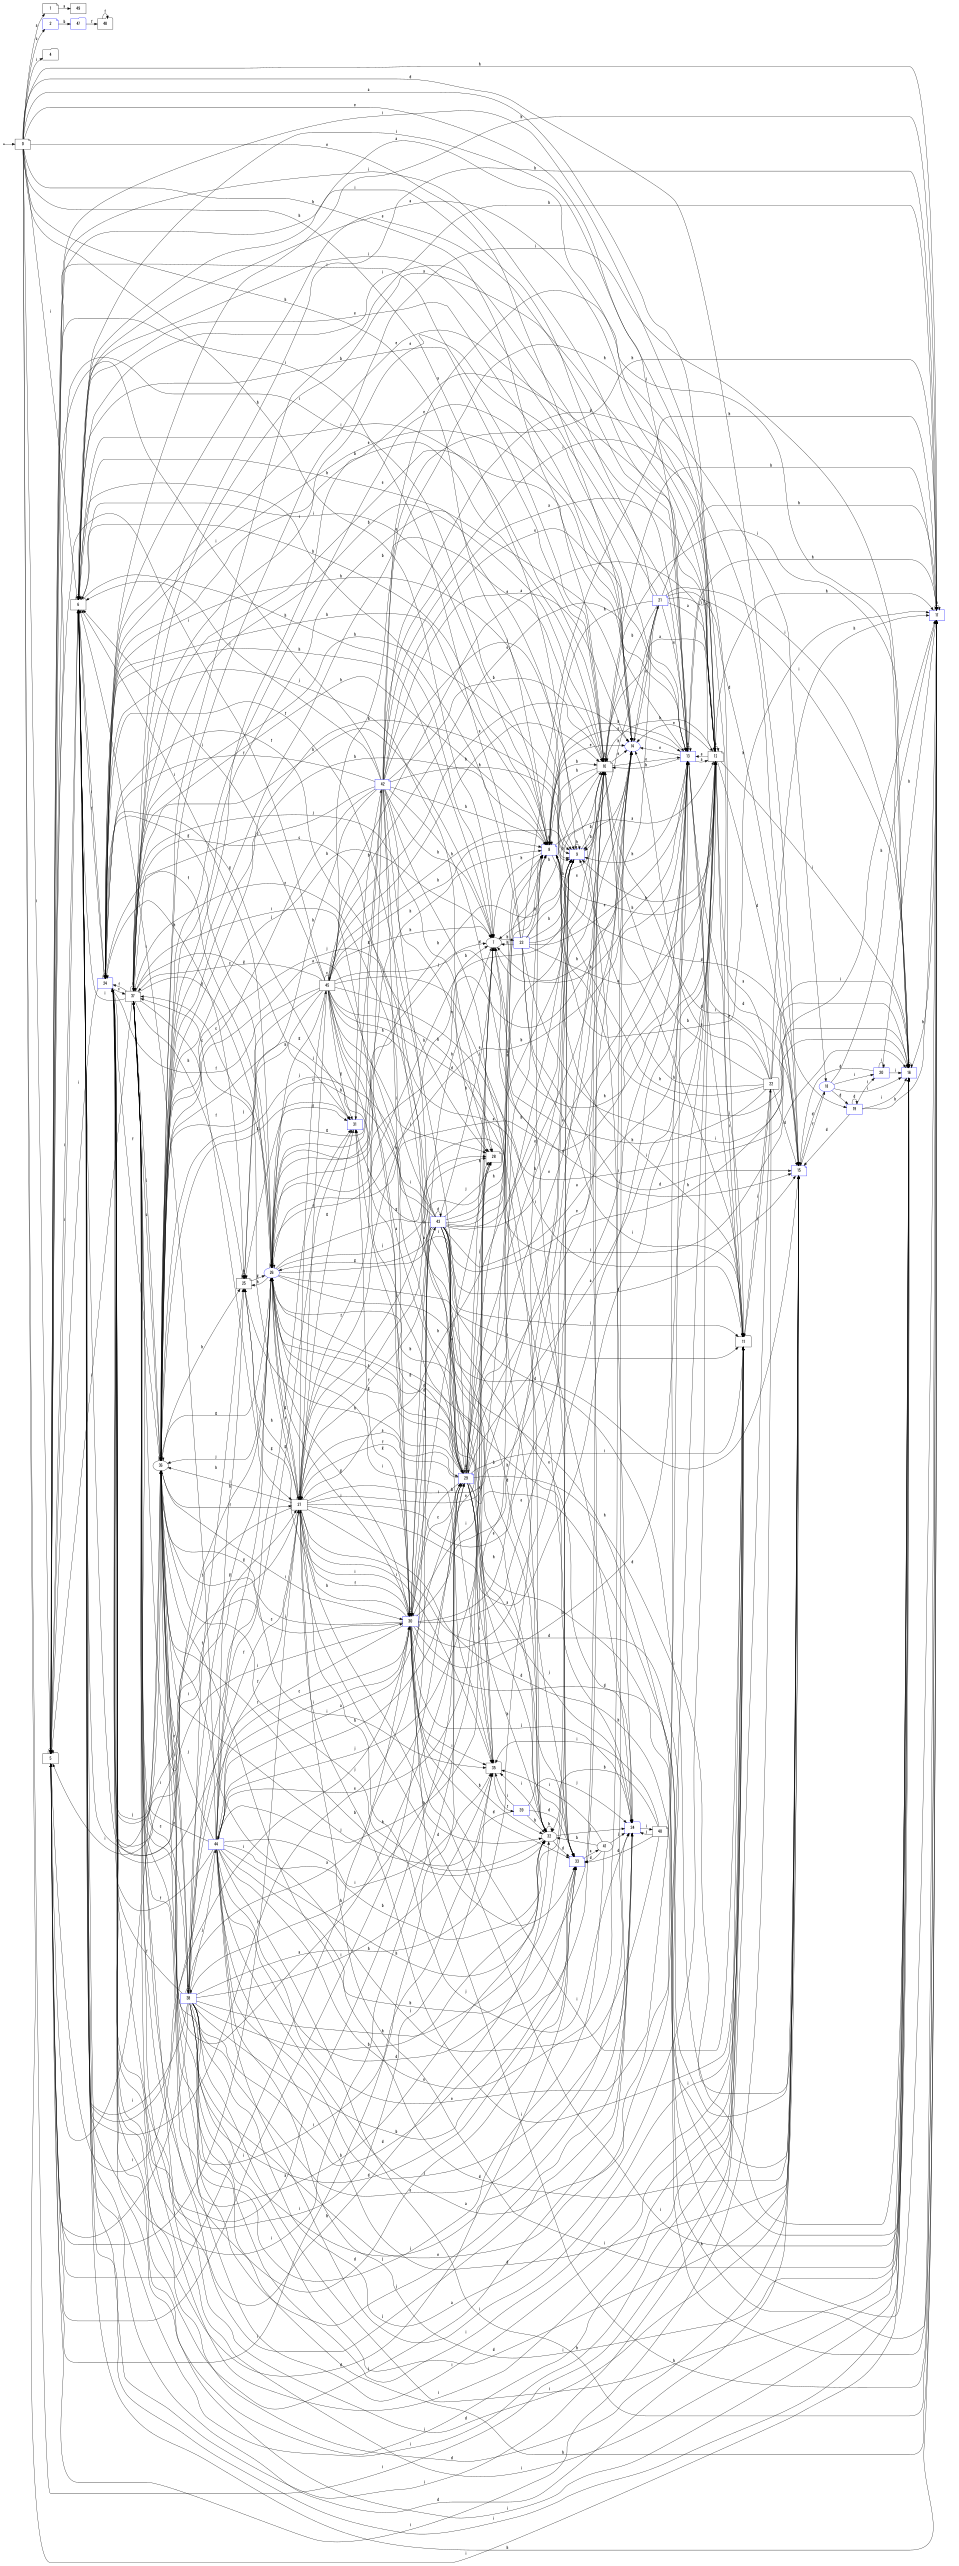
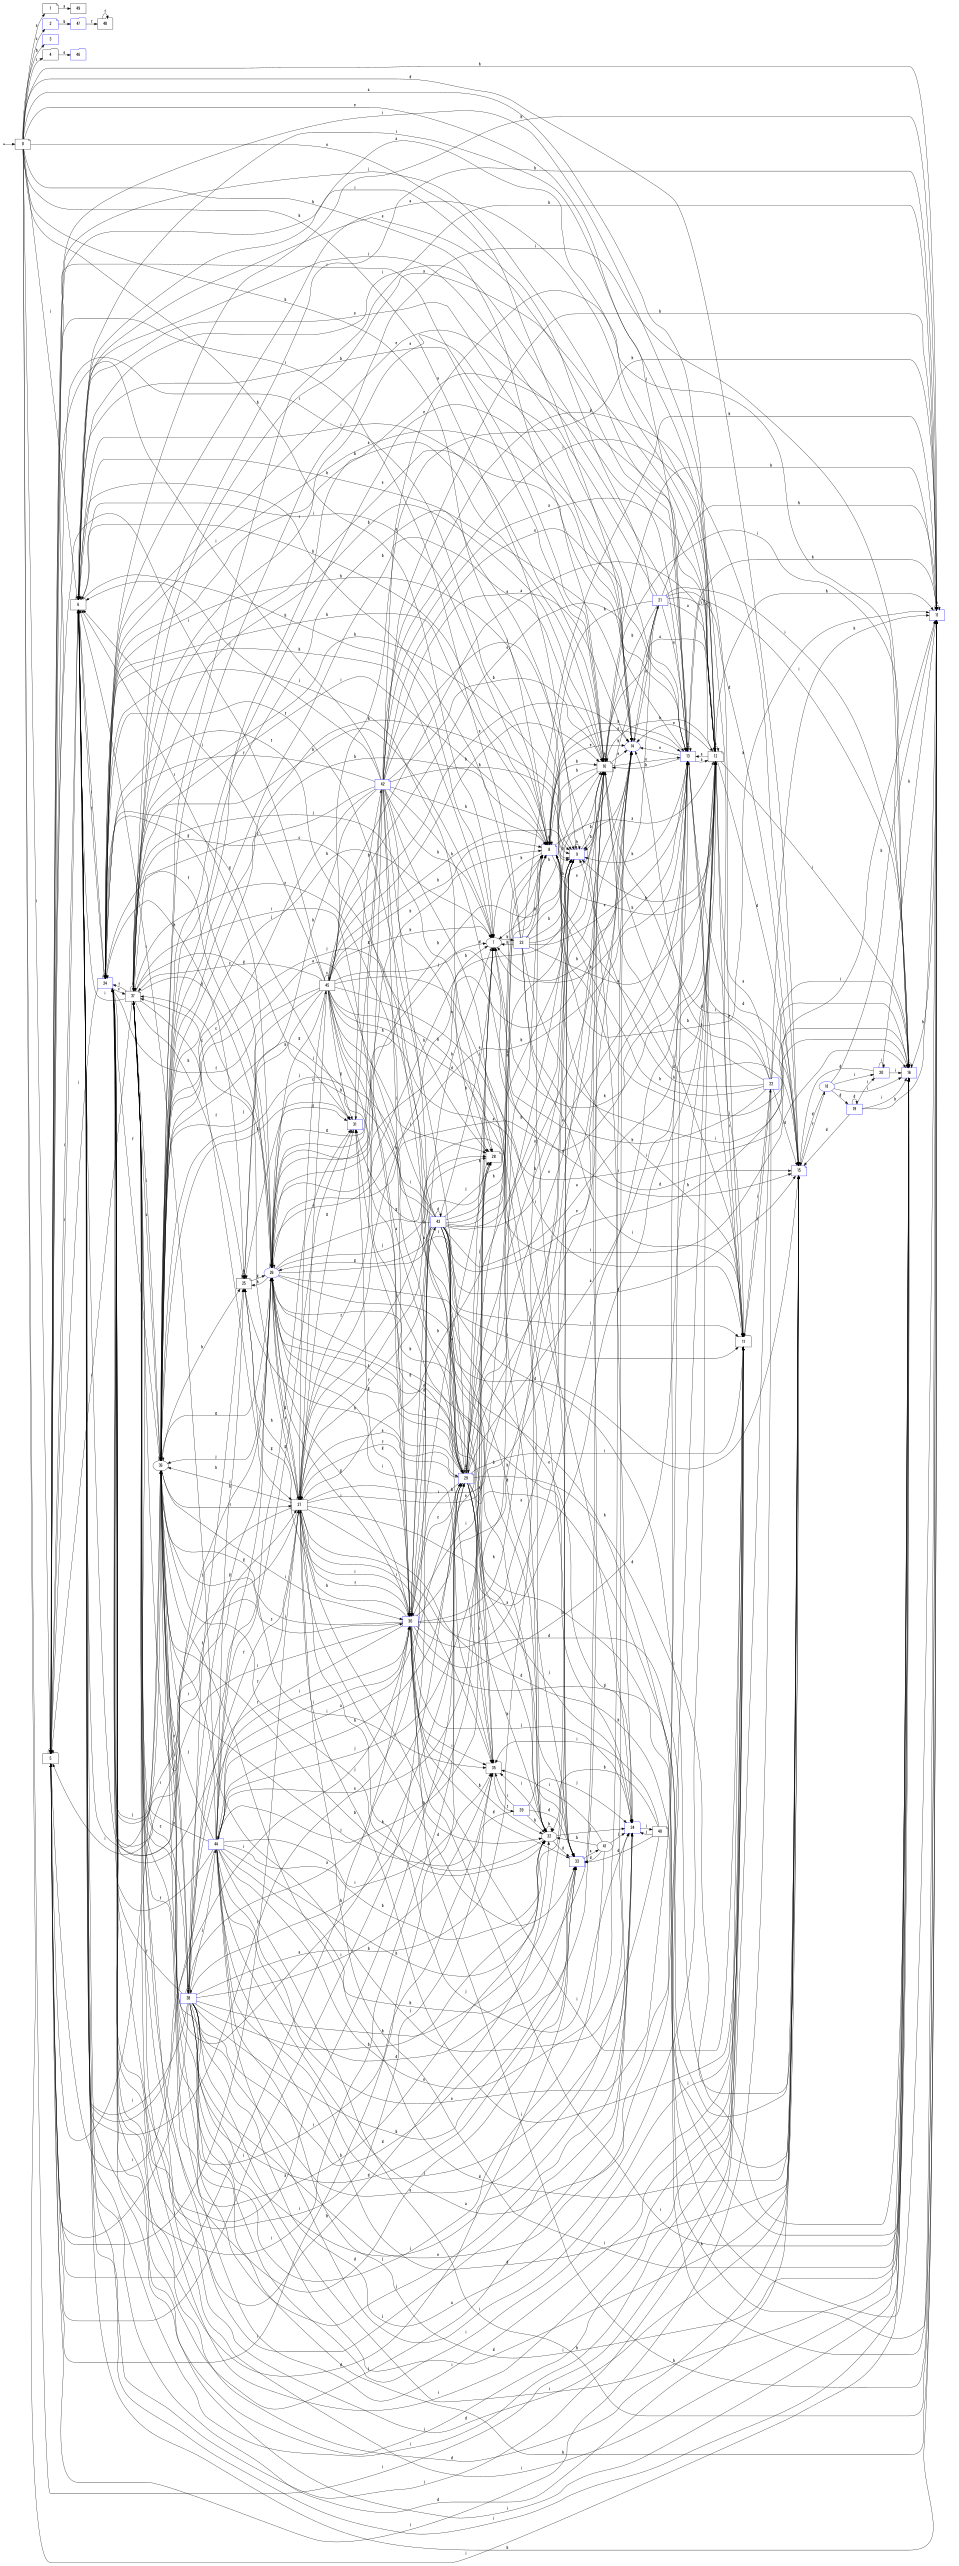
node "3": added
node "46": added
edge "42" -> "18": now "42" -> "17"
edge "37" -> "8": label "h" -> "i"
edge "8" -> "19": now "8" -> "15"
node "22": color black -> blue
edge "27" -> "13": removed, label "e"
edge "38" -> "30": label "c" -> "i"
